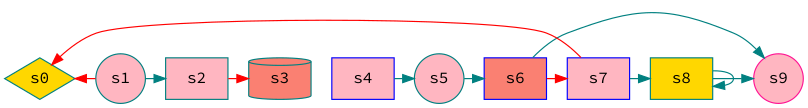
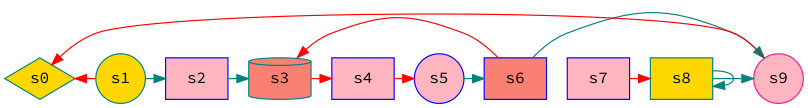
edge "s7" -> "s0": now "s9" -> "s0"
node "s1": fillcolor lightpink -> gold
node "s2": color teal -> blue
edge "s2" -> "s3": color red -> teal
edge "s3" -> "s4": added
edge "s4" -> "s5": color teal -> red
node "s5": color teal -> blue
edge "s6" -> "s7": now "s6" -> "s3"
edge "s7" -> "s8": color teal -> red
